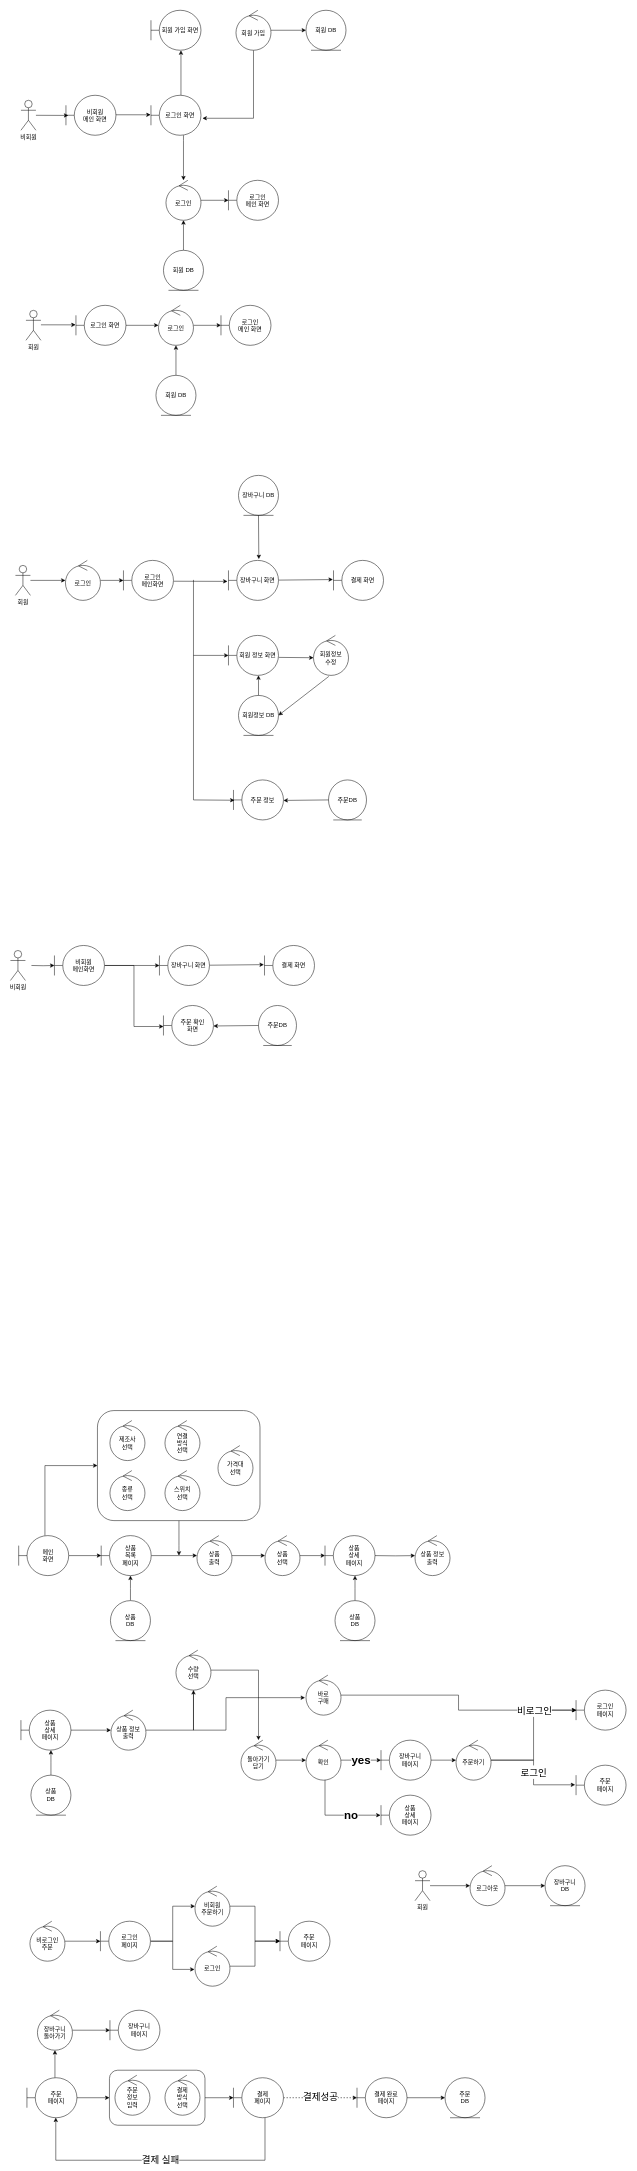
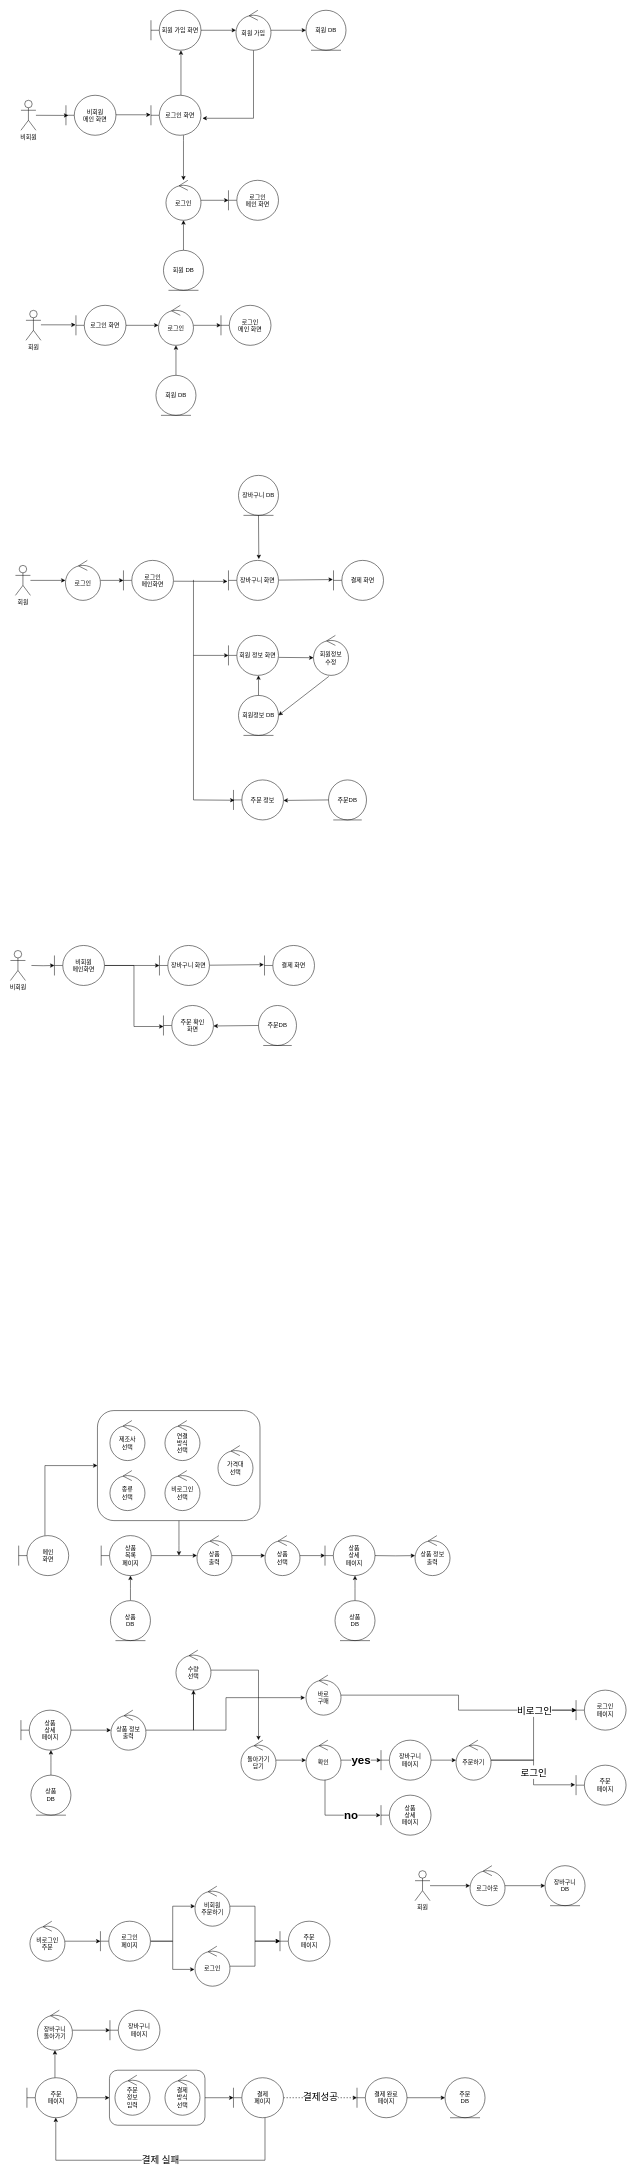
edge "회원 가입 화면" -> "회원 가입": added
node "스위치 선택": label "스위치 선택" -> "비로그인 선택"
edge "메인 화면" -> "상품 목록 페이지": removed
